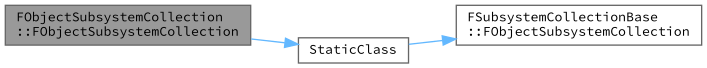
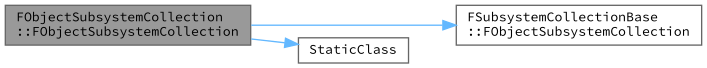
edge "StaticClass" -> "FSubsystemCollectionBase ::FObjectSubsystemCollection": now "FObjectSubsystemCollection ::FObjectSubsystemCollection" -> "FSubsystemCollectionBase ::FObjectSubsystemCollection"
